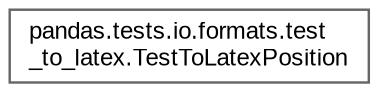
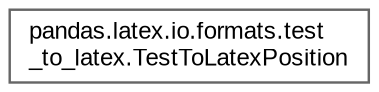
node "pandas.tests.io.formats.test _to_latex.TestToLatexPosition": label "pandas.tests.io.formats.test _to_latex.TestToLatexPosition" -> "pandas.latex.io.formats.test _to_latex.TestToLatexPosition"
